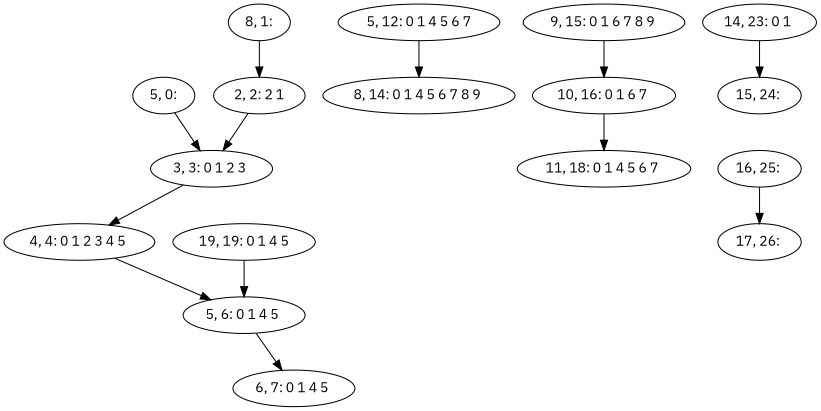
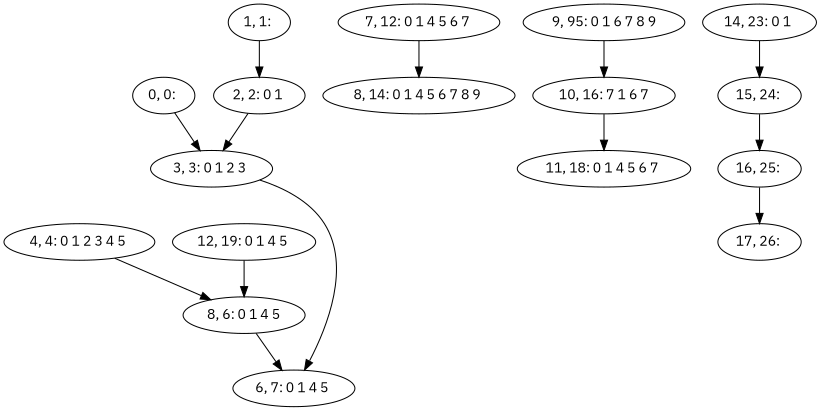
node "8, 1:": label "8, 1:" -> "1, 1:"
node "5, 12: 0 1 4 5 6 7": label "5, 12: 0 1 4 5 6 7" -> "7, 12: 0 1 4 5 6 7"
node "9, 15: 0 1 6 7 8 9": label "9, 15: 0 1 6 7 8 9" -> "9, 95: 0 1 6 7 8 9"
node "5, 0:": label "5, 0:" -> "0, 0:"
node "2, 2: 2 1": label "2, 2: 2 1" -> "2, 2: 0 1"
node "10, 16: 0 1 6 7": label "10, 16: 0 1 6 7" -> "10, 16: 7 1 6 7"
edge "15, 24:" -> "16, 25:": added
edge "3, 3: 0 1 2 3" -> "4, 4: 0 1 2 3 4 5": now "3, 3: 0 1 2 3" -> "6, 7: 0 1 4 5"
node "19, 19: 0 1 4 5": label "19, 19: 0 1 4 5" -> "12, 19: 0 1 4 5"
node "5, 6: 0 1 4 5": label "5, 6: 0 1 4 5" -> "8, 6: 0 1 4 5"
